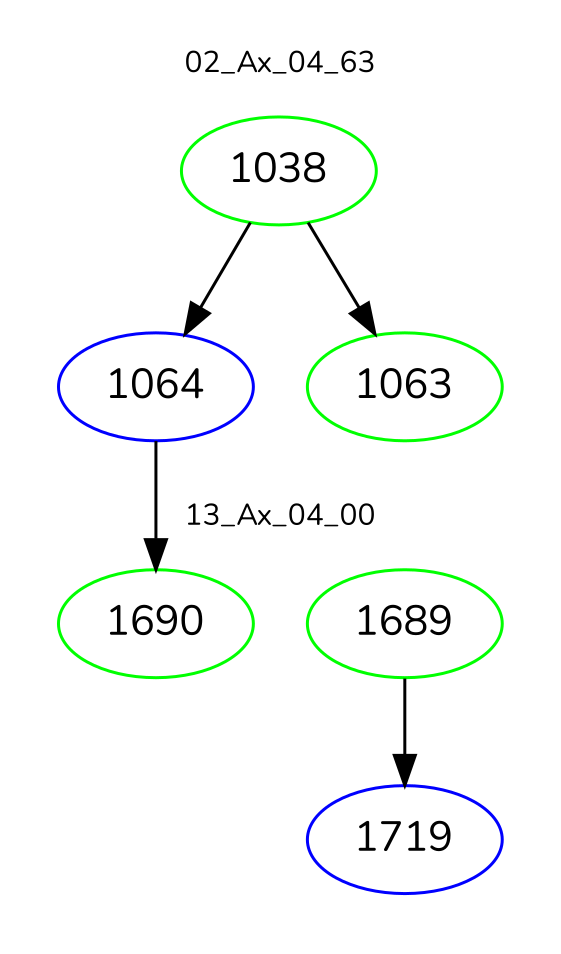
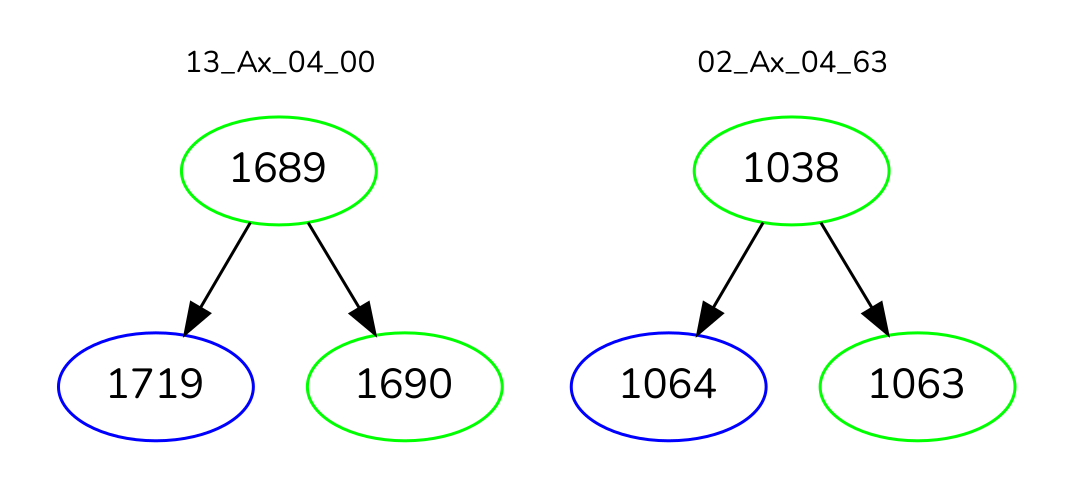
edge "1064" -> "1690": now "1689" -> "1690"
